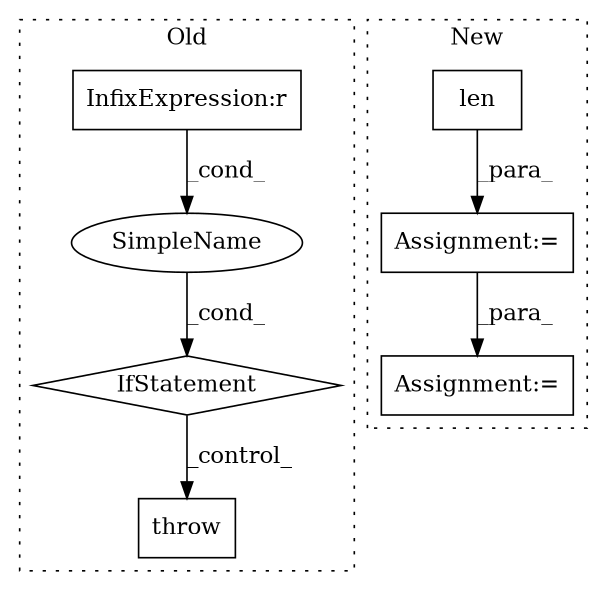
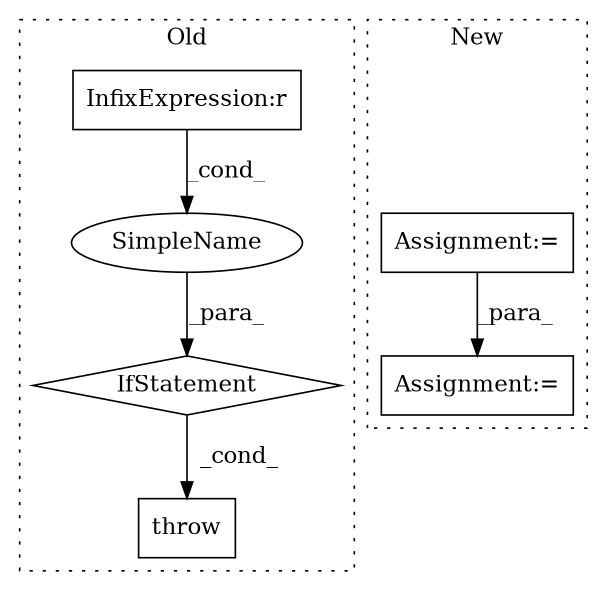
node "len": removed
edge "SimpleName" -> "IfStatement": label "_cond_" -> "_para_"
edge "IfStatement" -> "throw": label "_control_" -> "_cond_"
